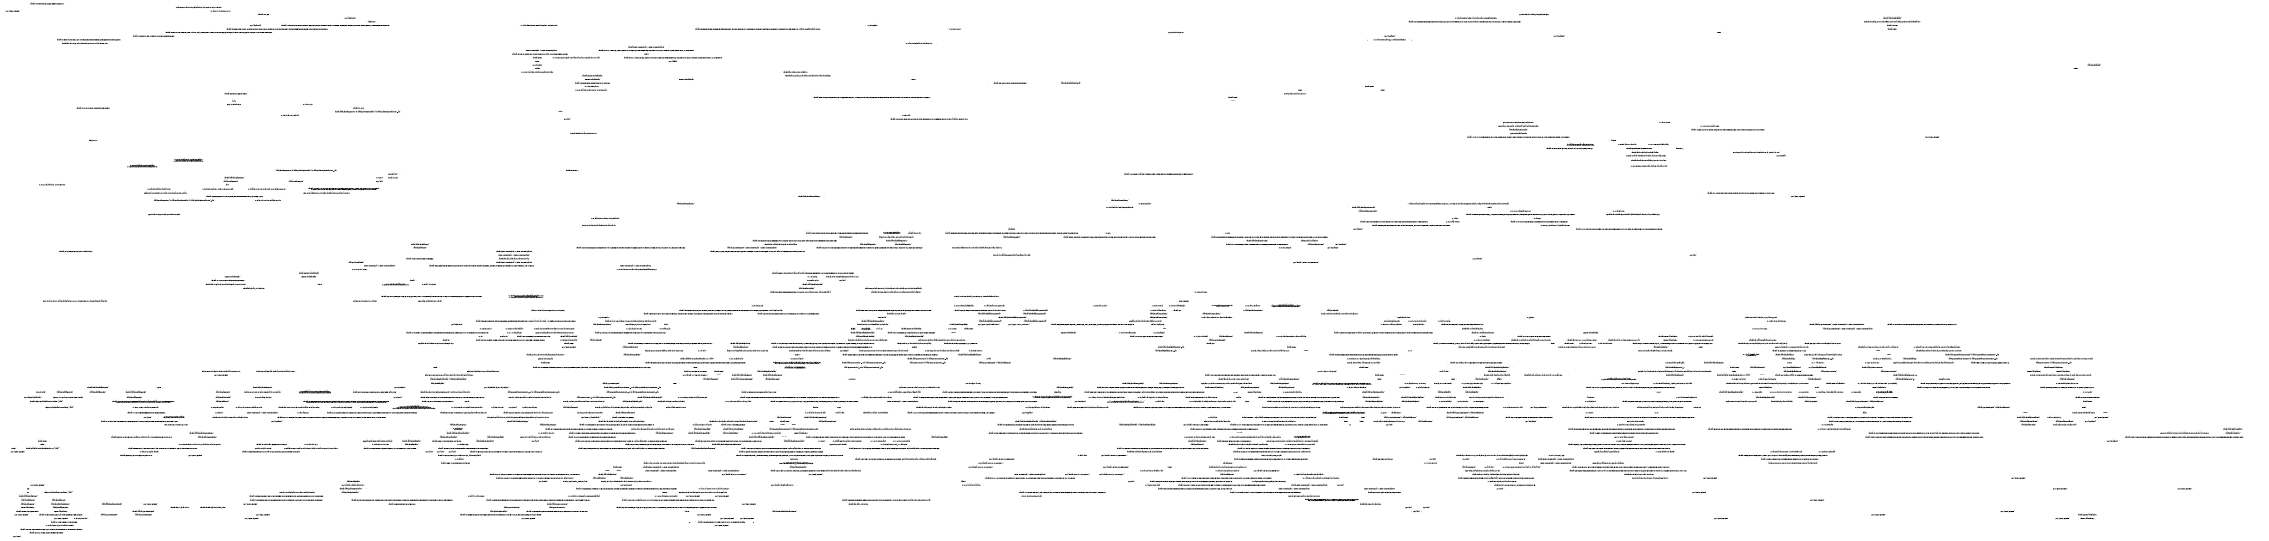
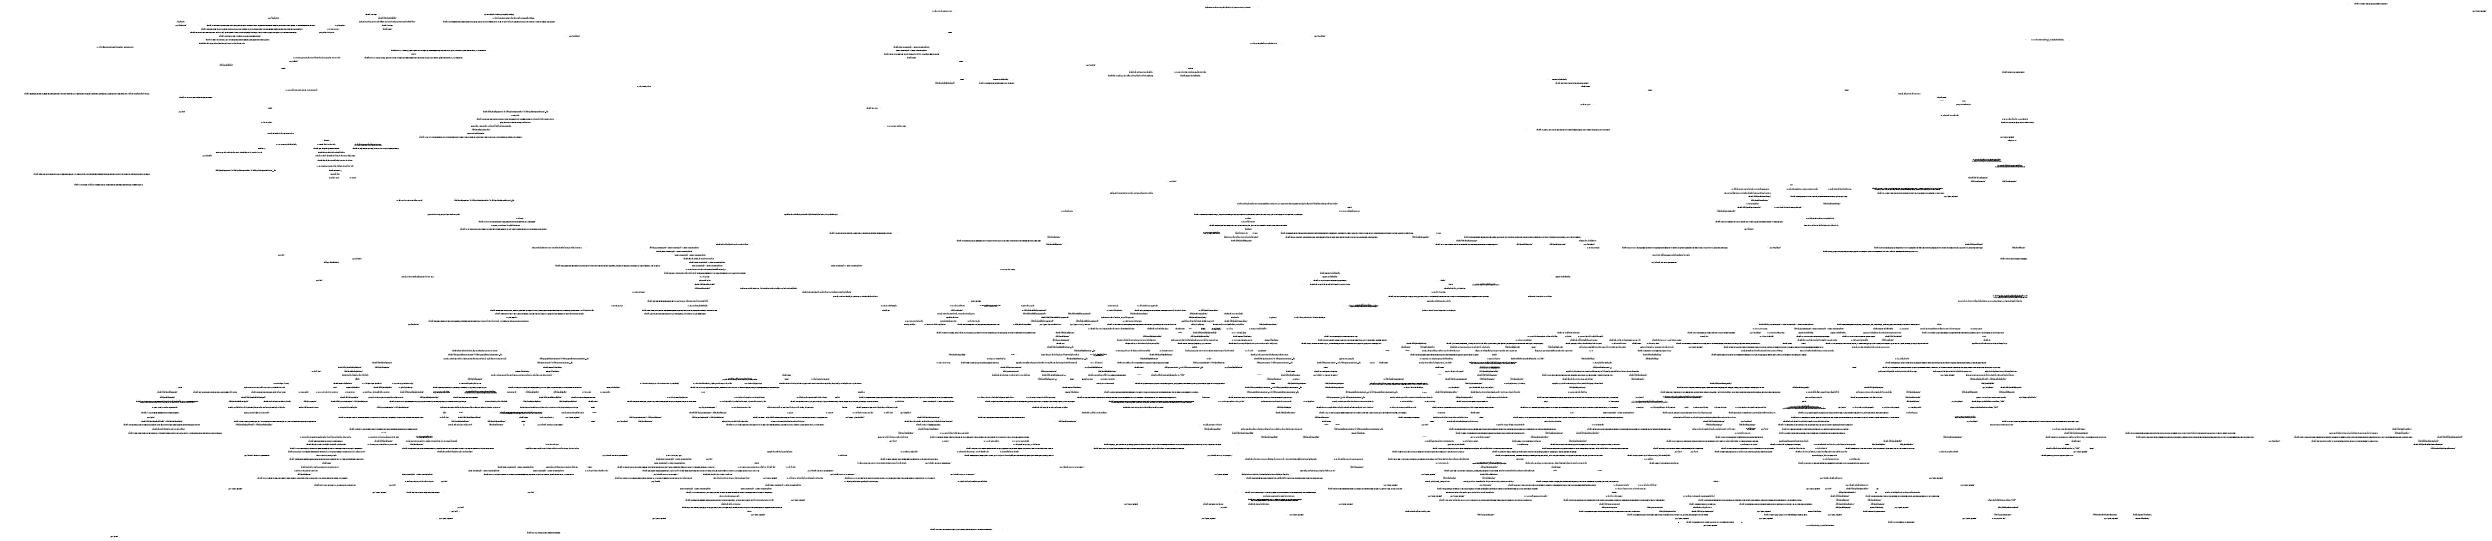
node "You: Wait-wait, what should I do?": added
